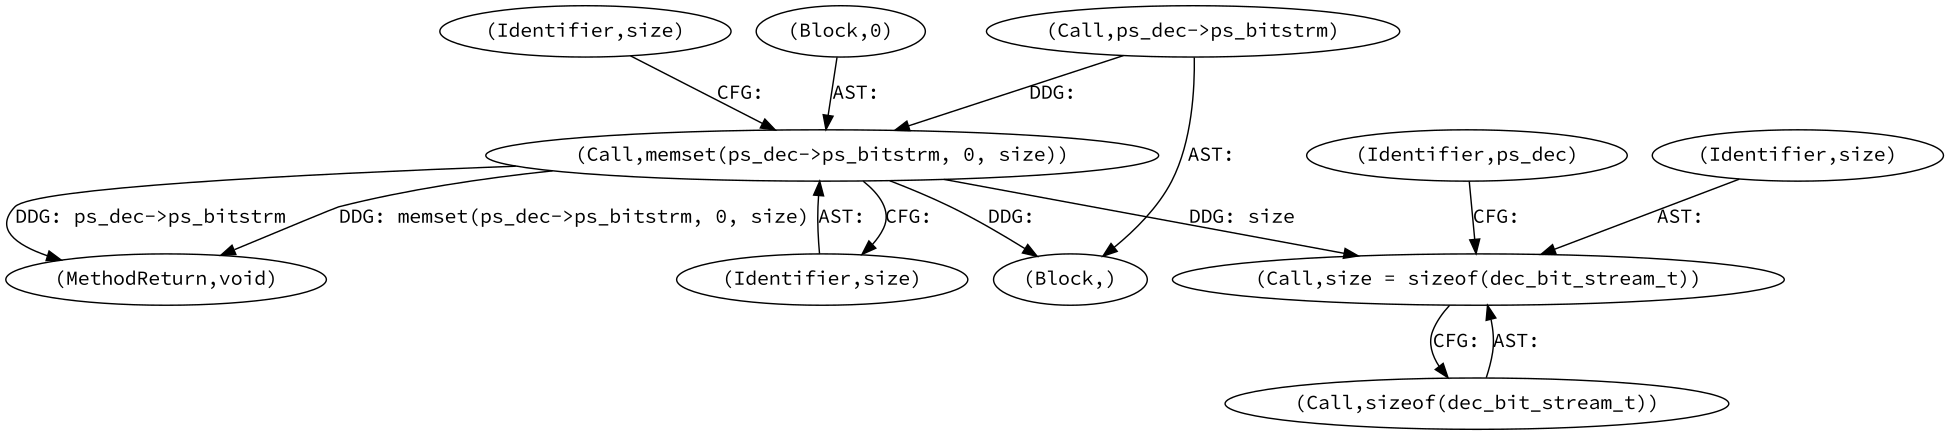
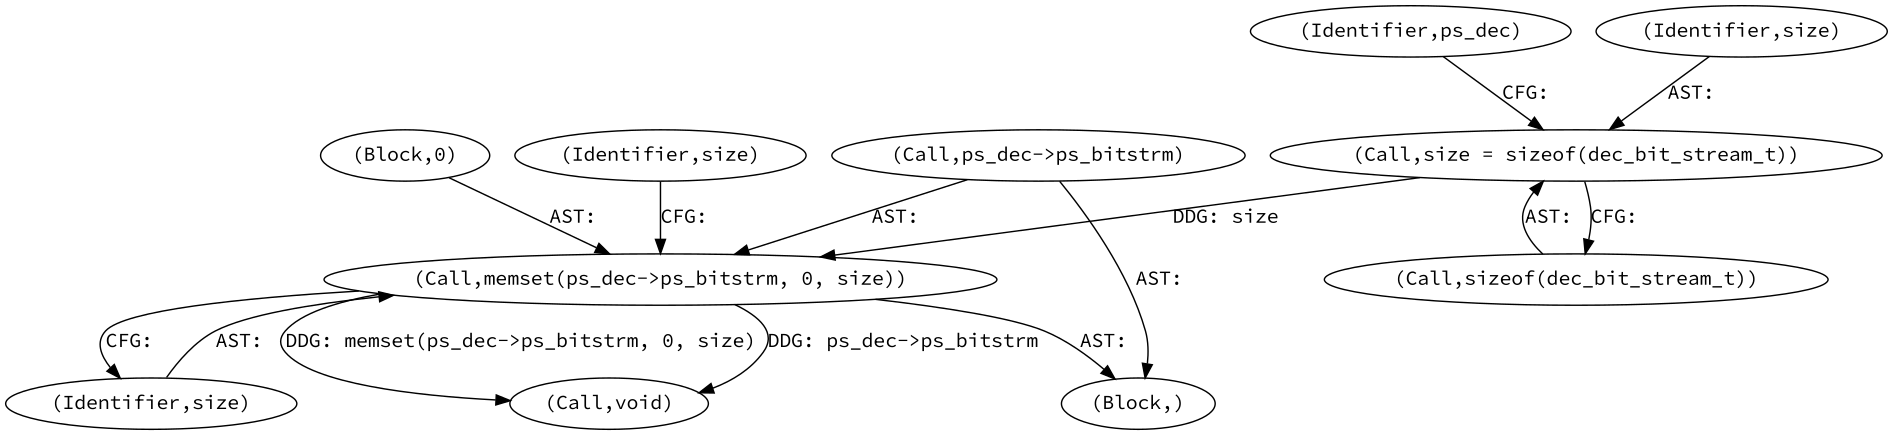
edge "(Call,ps_dec->ps_bitstrm)" -> "(Call,memset(ps_dec->ps_bitstrm, 0, size))": label "DDG: " -> "AST: "
edge "(Call,memset(ps_dec->ps_bitstrm, 0, size))" -> "(Call,size = sizeof(dec_bit_stream_t))": reversed
edge "(Call,memset(ps_dec->ps_bitstrm, 0, size))" -> "(Block,)": label "DDG: " -> "AST: "
node "(MethodReturn,void)": label "(MethodReturn,void)" -> "(Call,void)"
